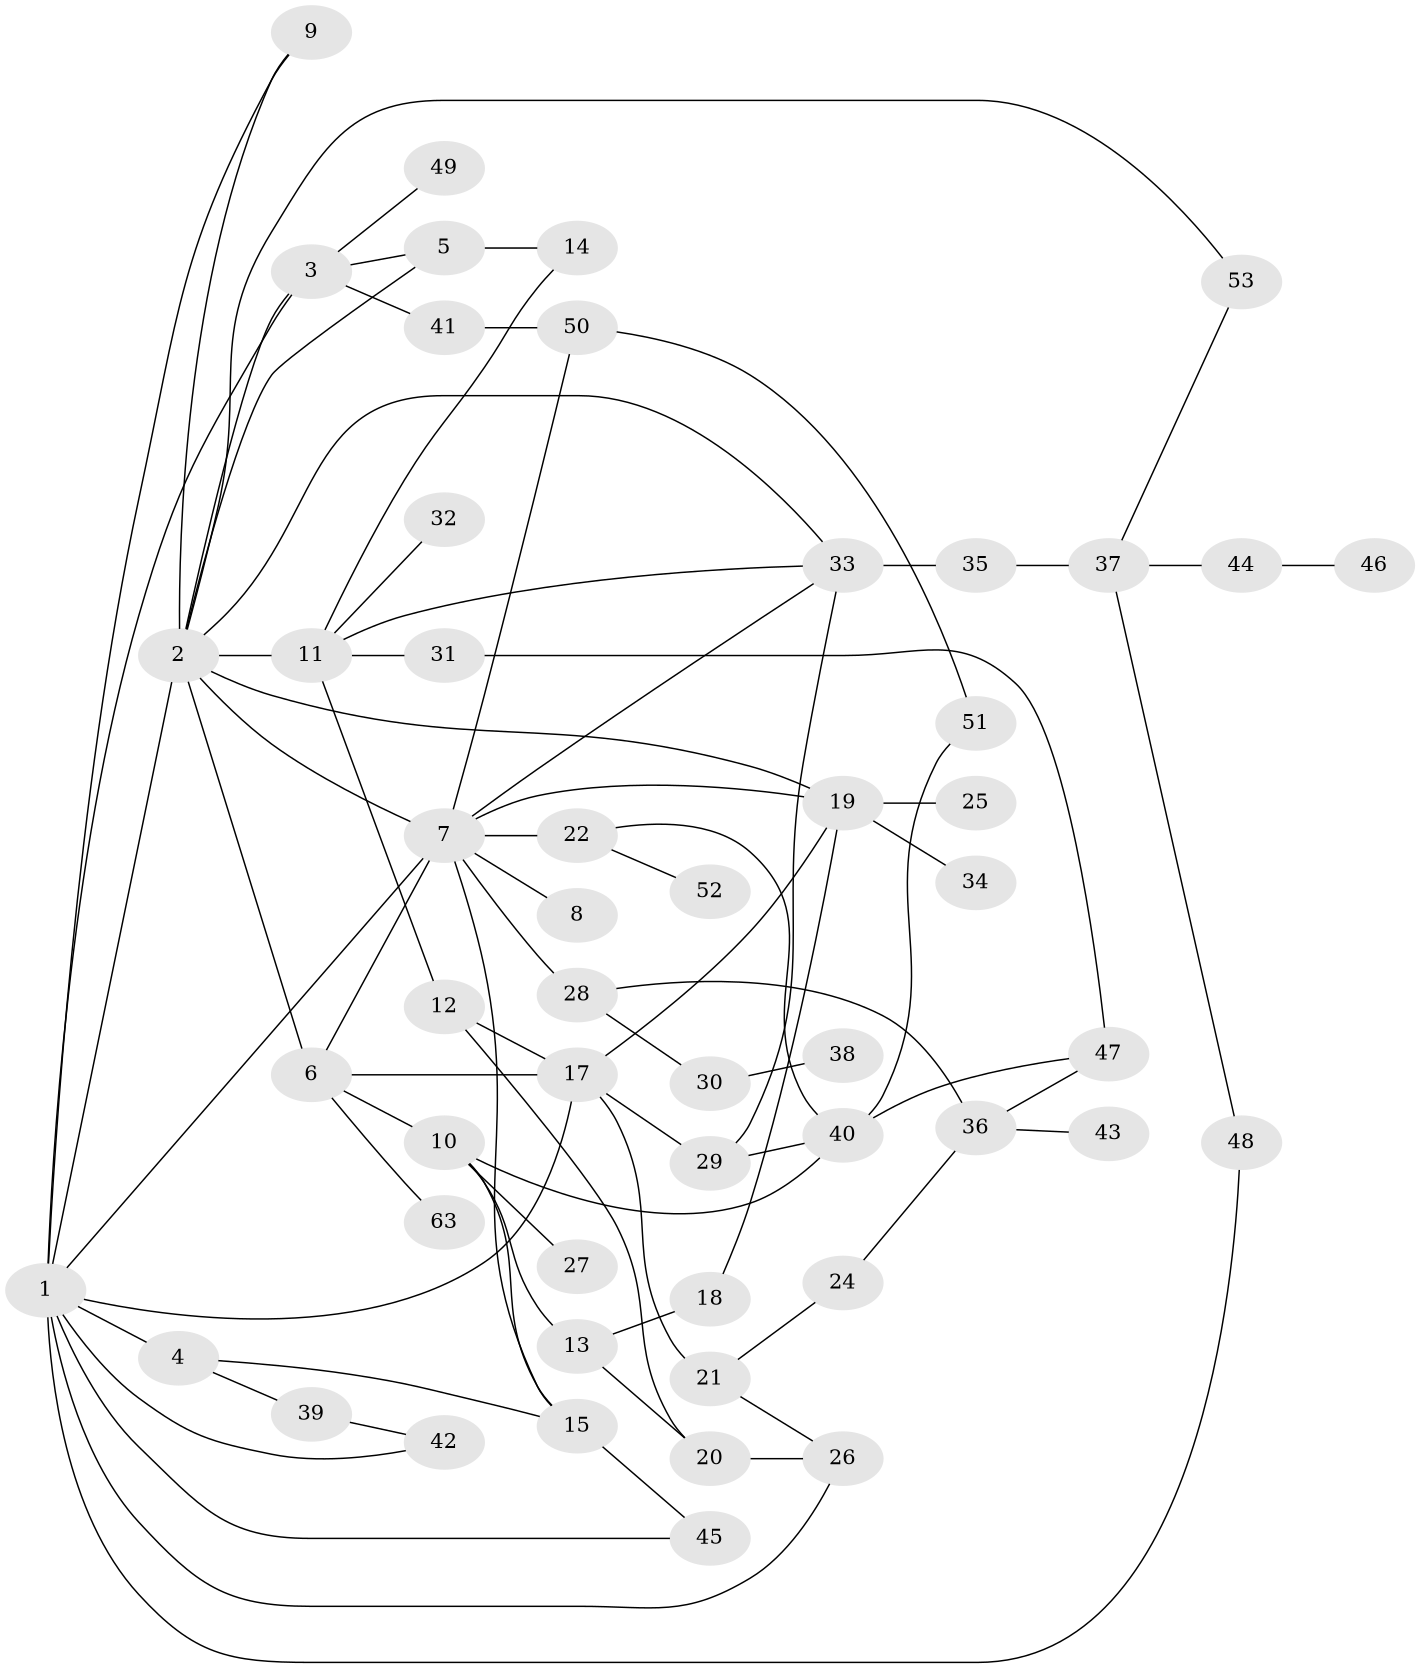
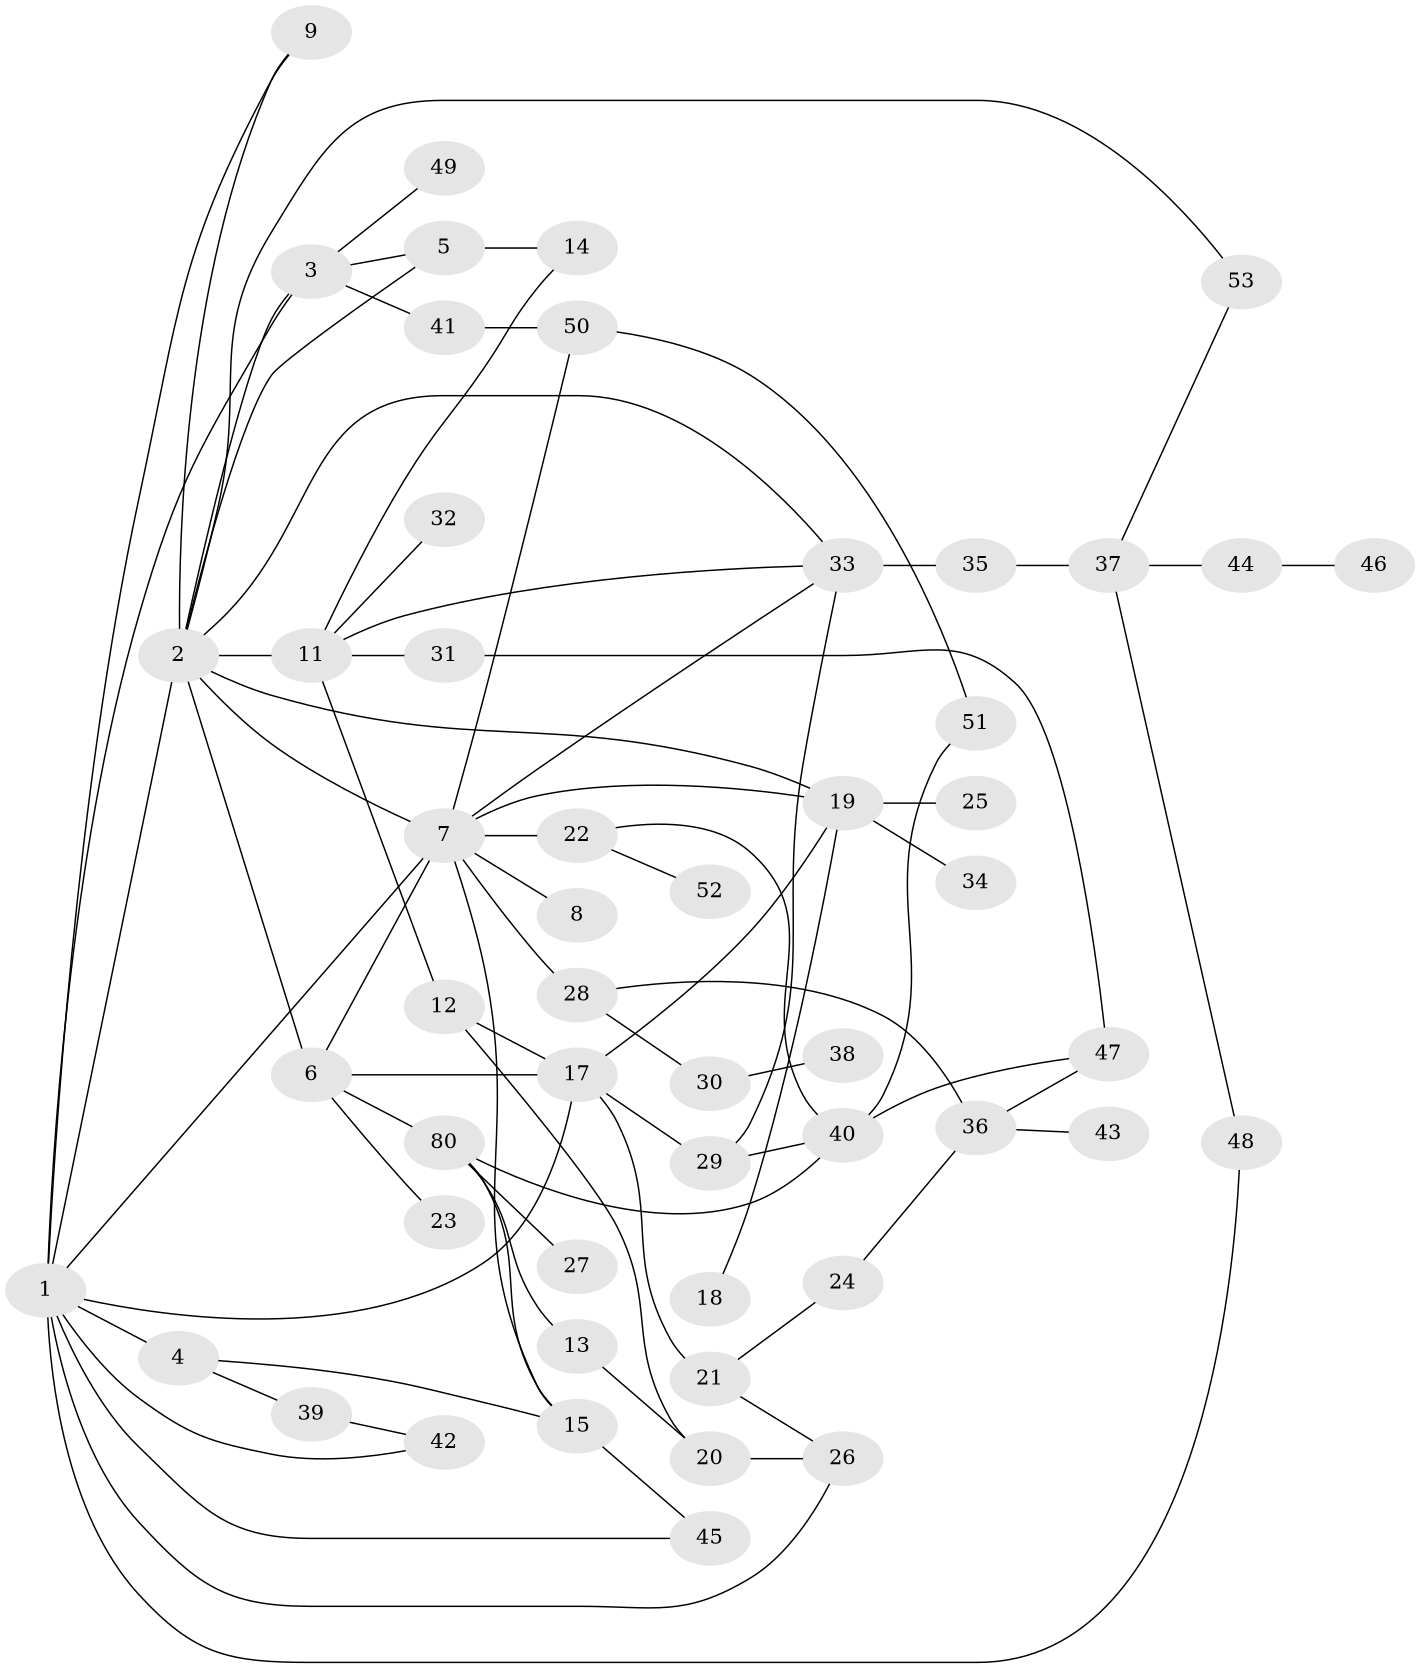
node "10": label "10" -> "80"
node "63": label "63" -> "23"
edge "18" -- "13": removed
